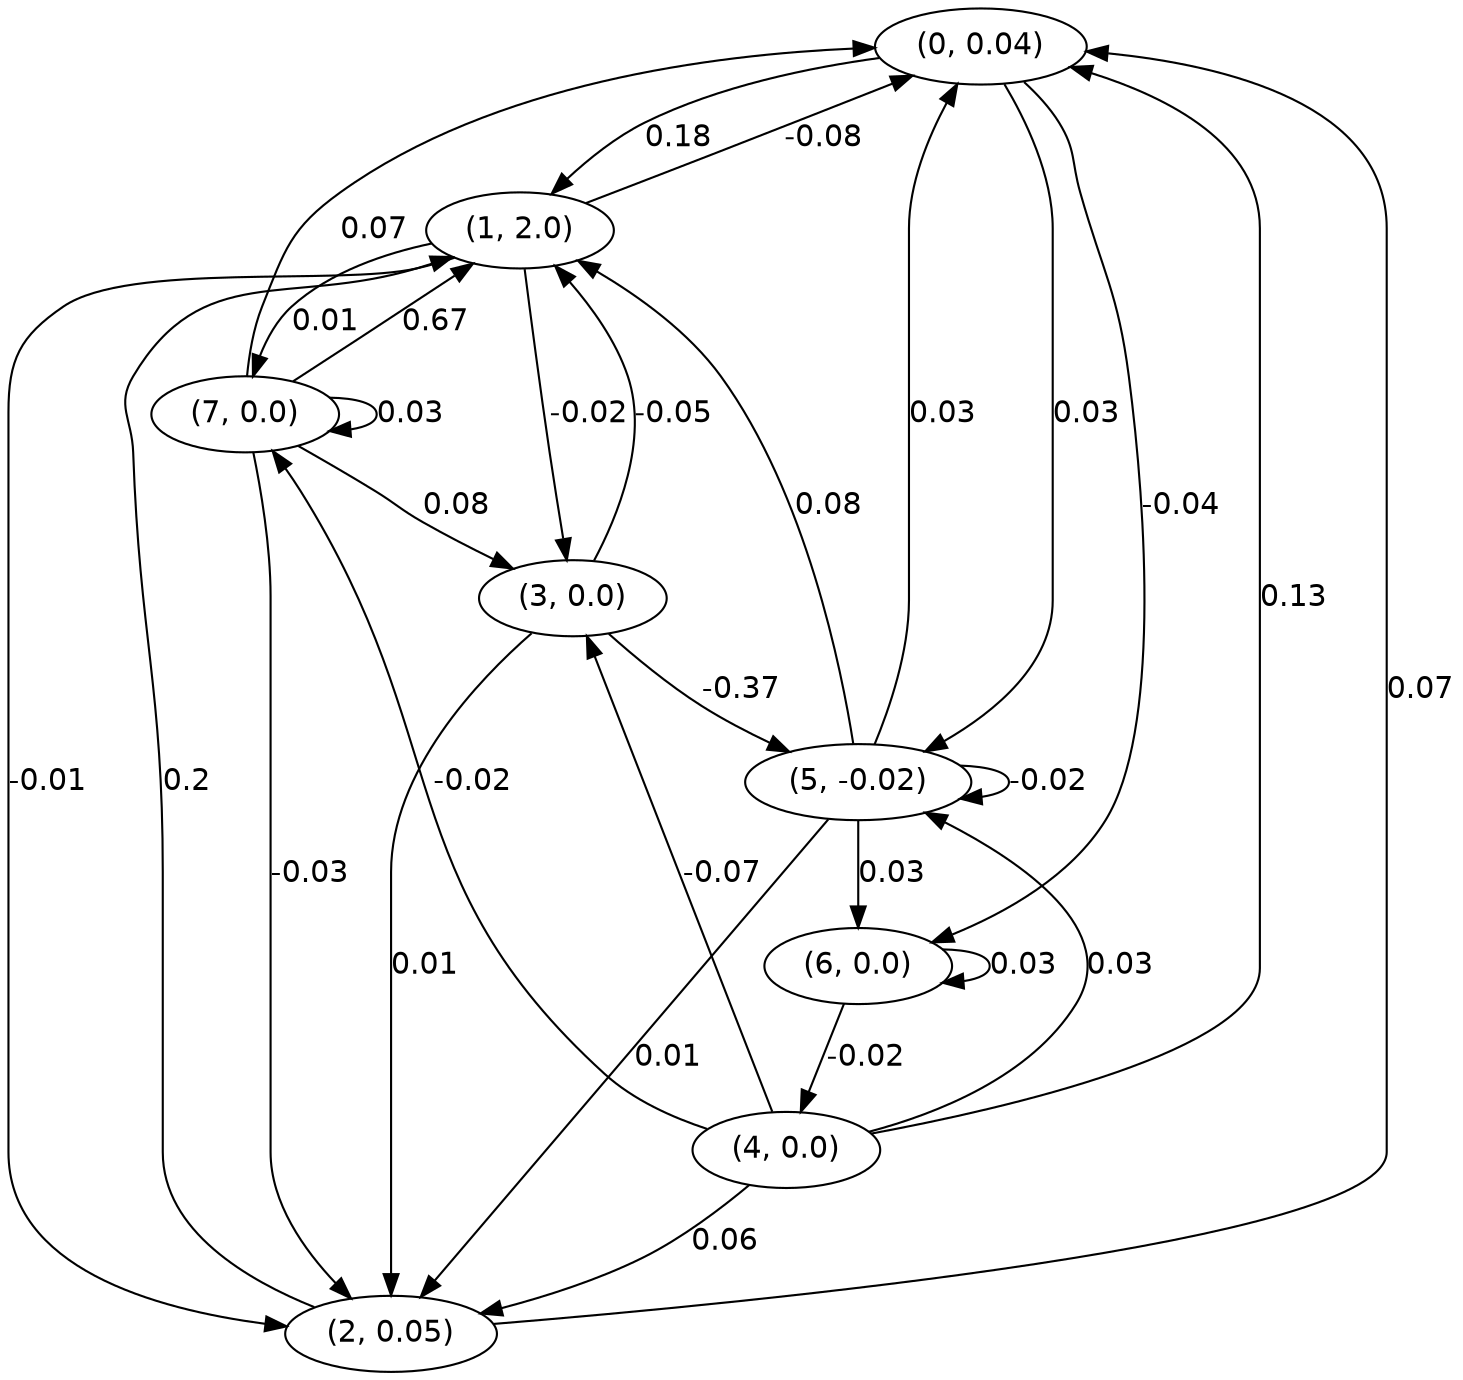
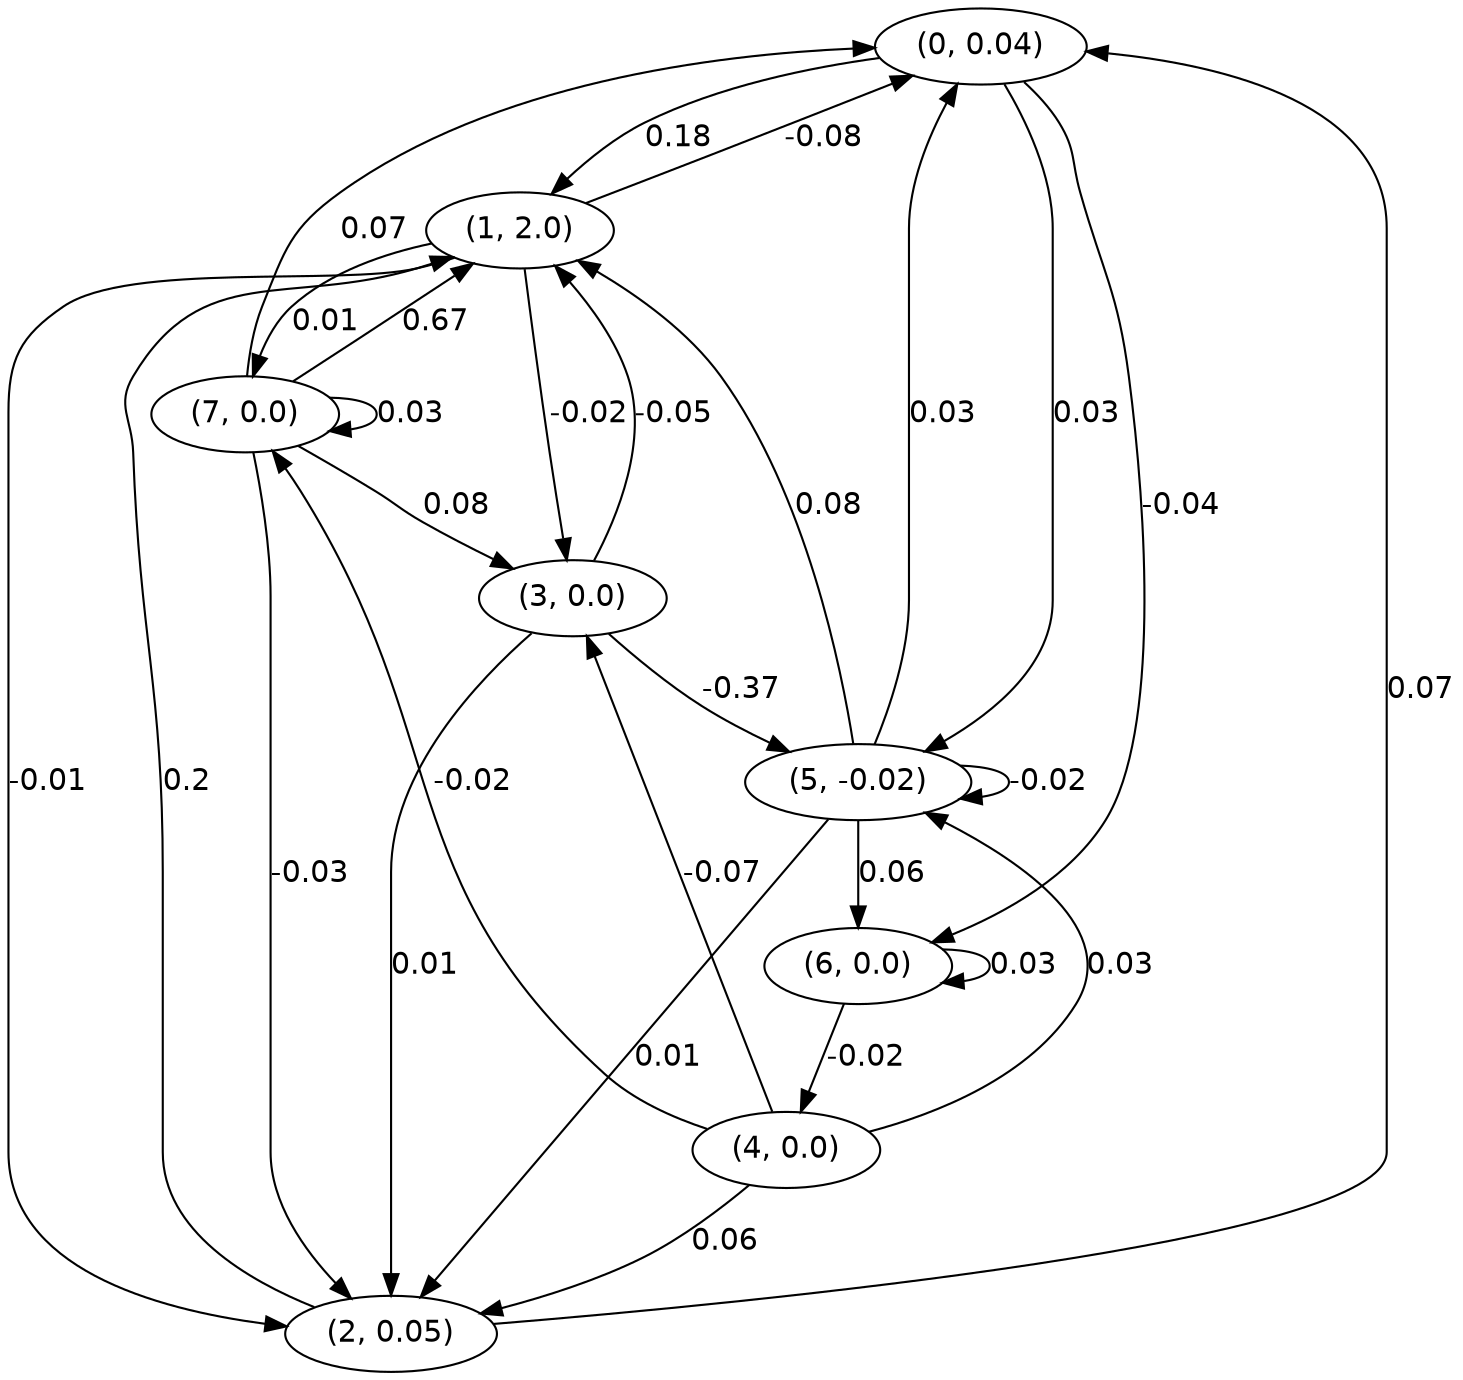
edge "(4, 0.0)" -> "(0, 0.04)": removed, label "0.13"
edge "(5, -0.02)" -> "(6, 0.0)": label "0.03" -> "0.06"
